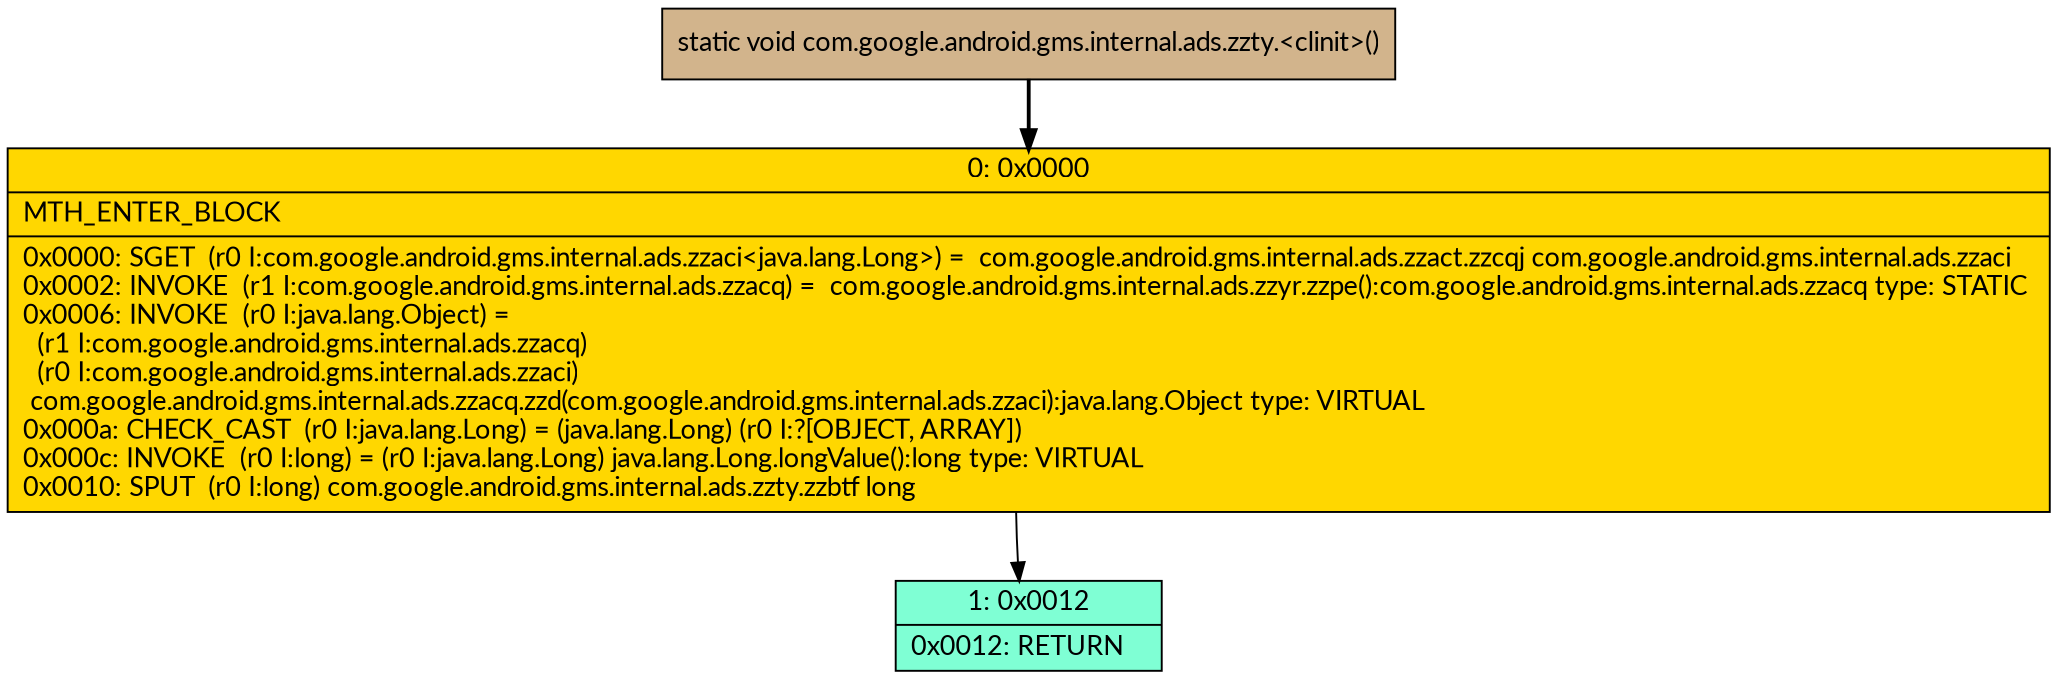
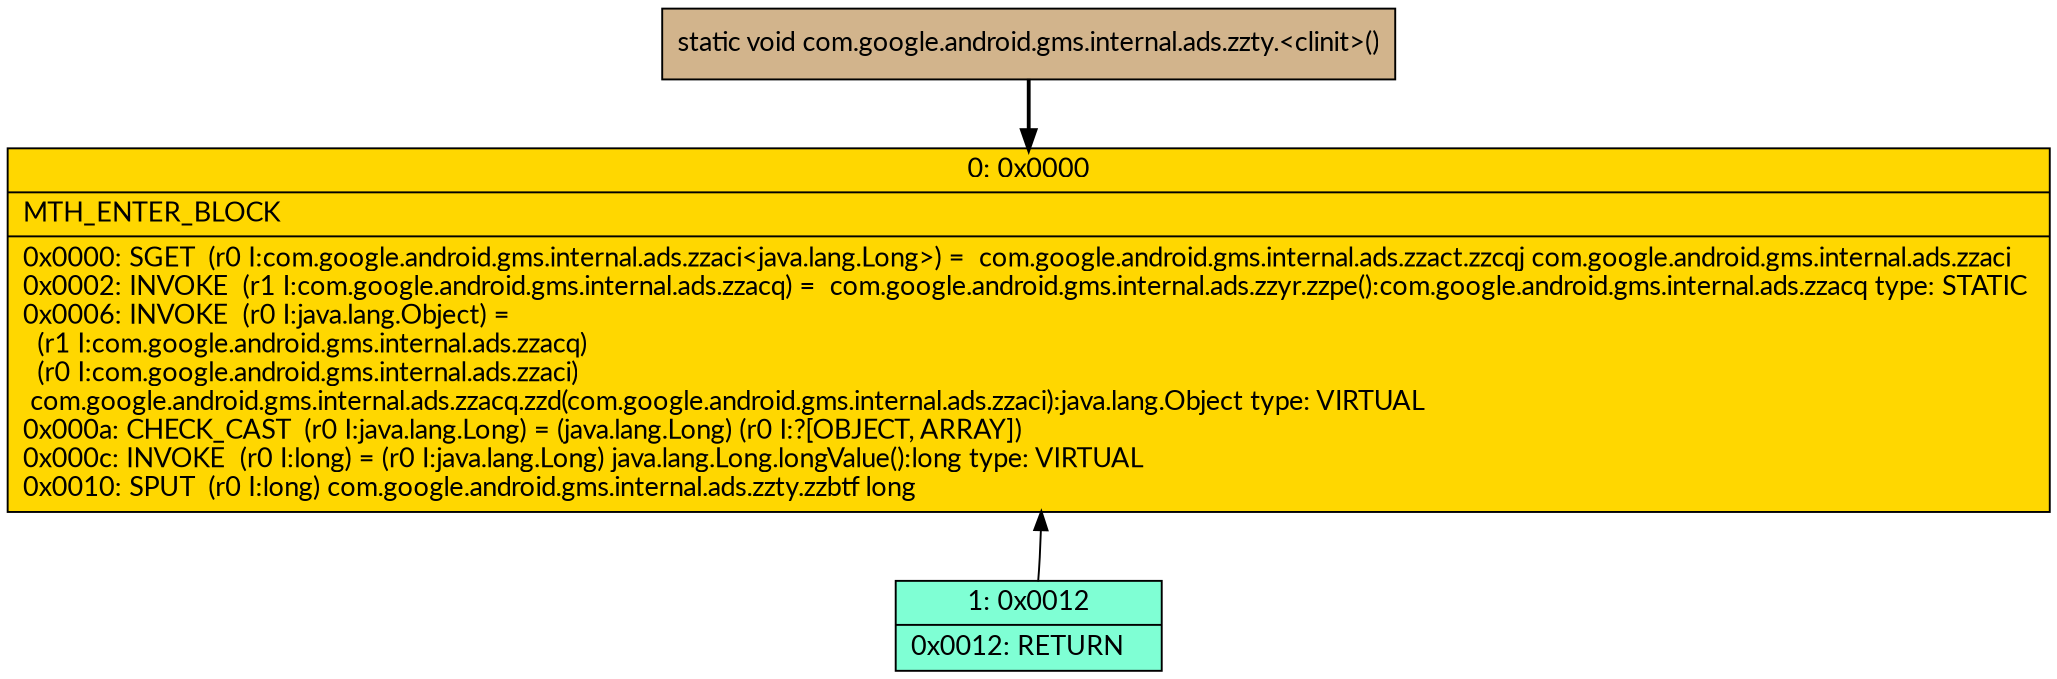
edge "0: 0x0000" -> "1: 0x0012": reversed
